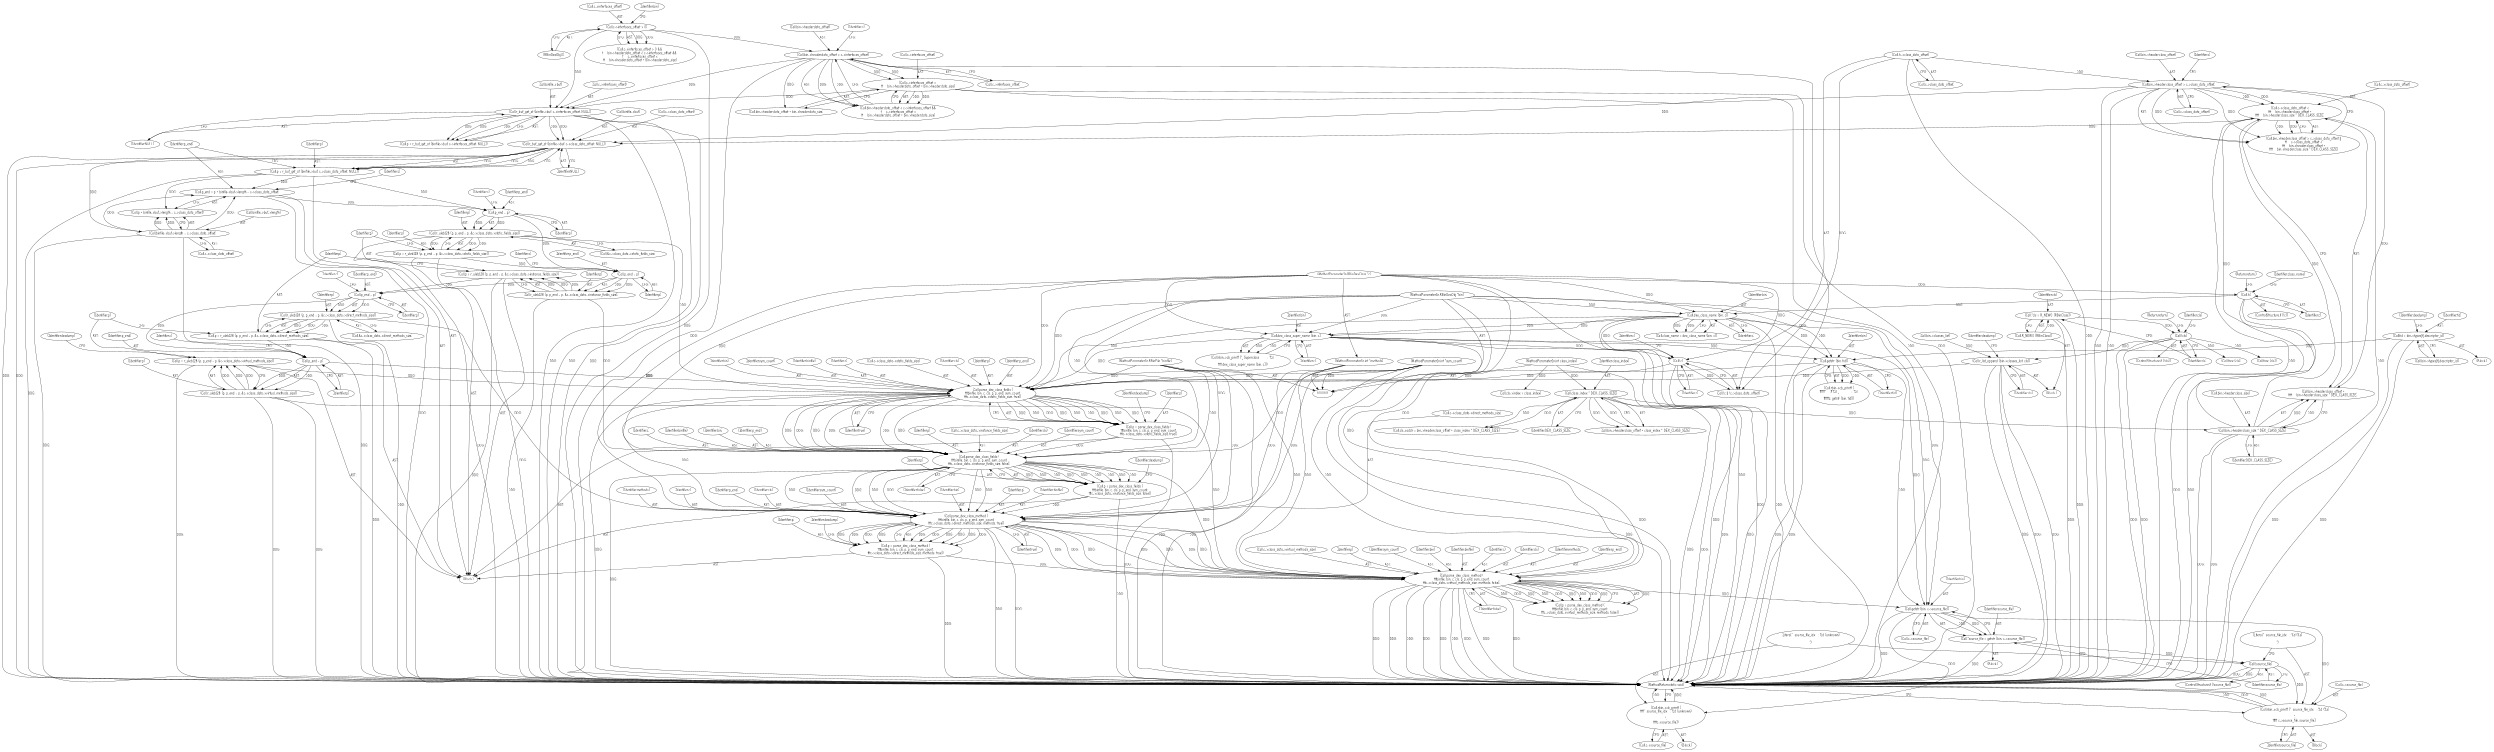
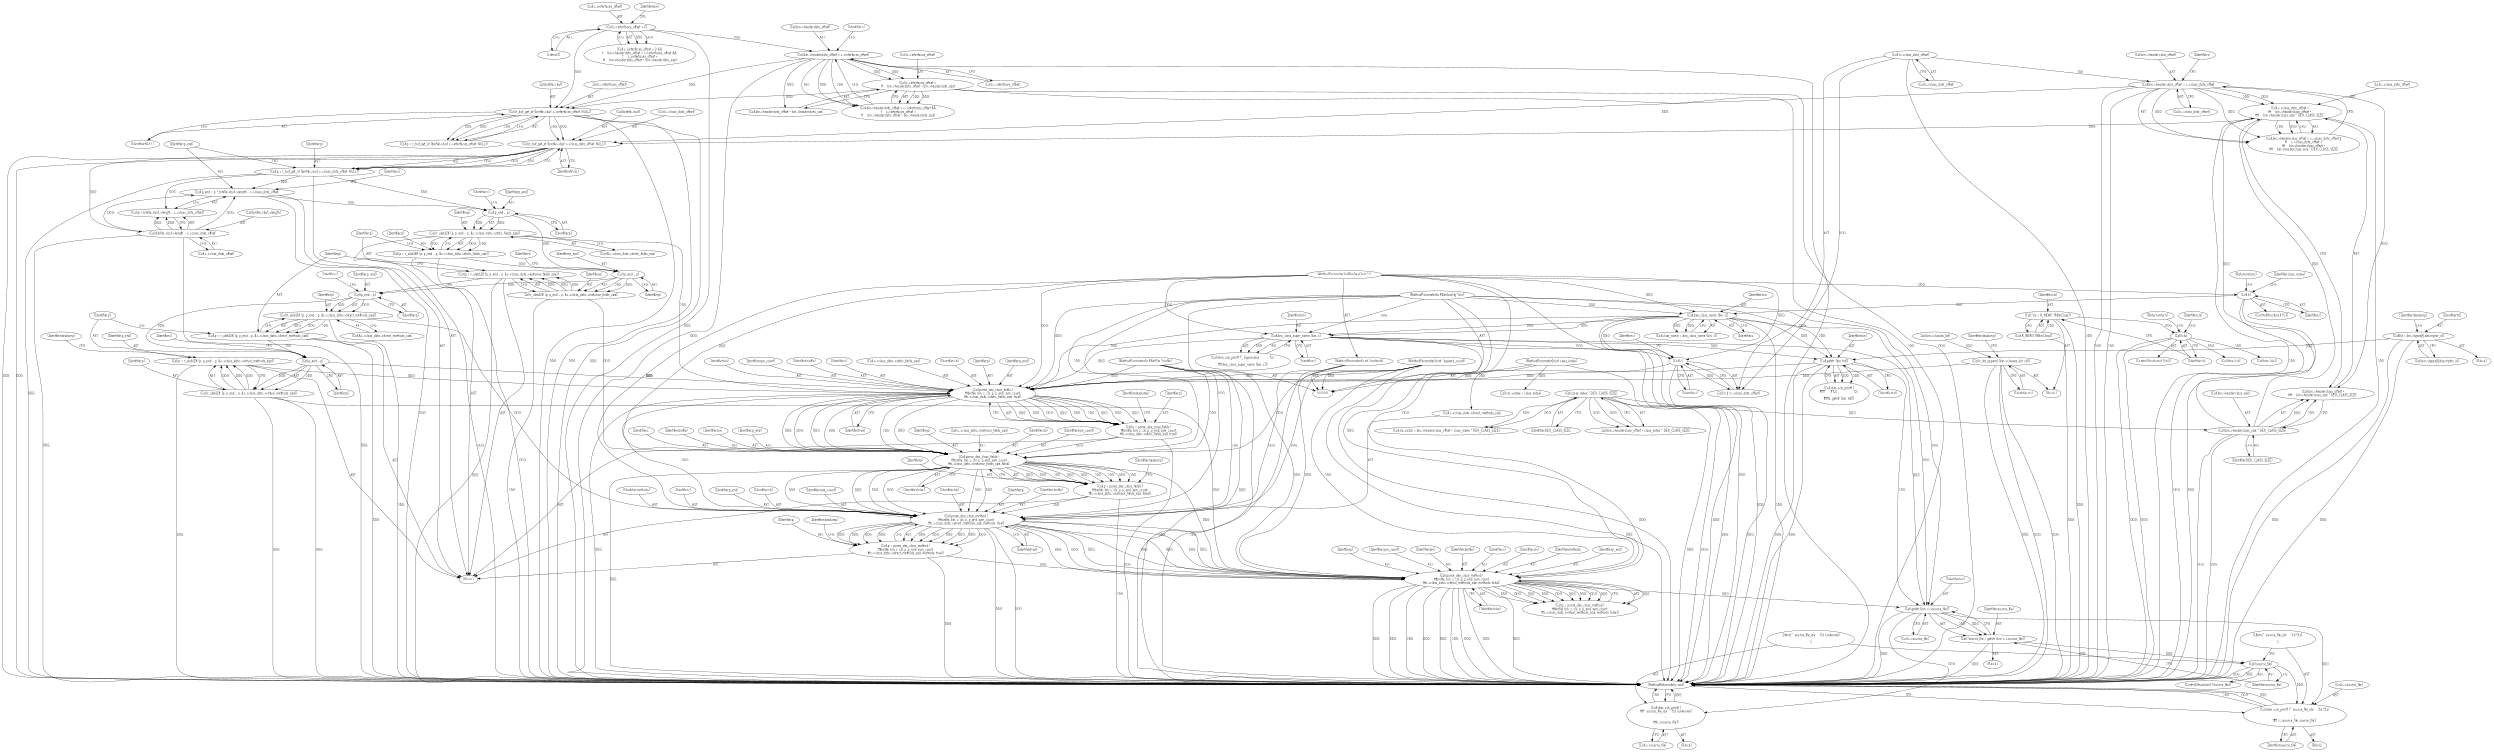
node "(RBinDexObj,0)": label "(RBinDexObj,0)" -> "(Literal,0)"
edge "(Call,!cls)" -> "(Call,r_list_append (bin->classes_list, cls))": removed, label "DDG:"
node "(MethodParameterIn,int *sym_count)": label "(MethodParameterIn,int *sym_count)" -> "(MethodParameterIn,int *append_count)"
node "(Identifier,class_index)": removed
edge "(MethodParameterIn,int class_index)" -> "(Call,class_index * DEX_CLASS_SIZE)": now "(MethodParameterIn,int class_index)" -> "(Call,c->class_data->direct_methods_size)"
node "(Call,c->class_data->virtual_methods_size)": removed
edge "(MethodParameterIn,RBinDexObj *bin)" -> "(MethodReturn,static void)": added, label "DDG:"
